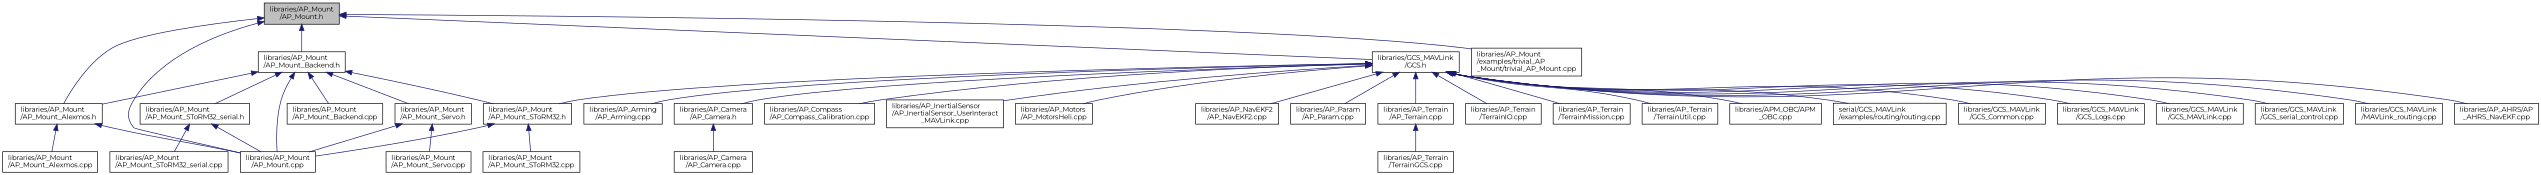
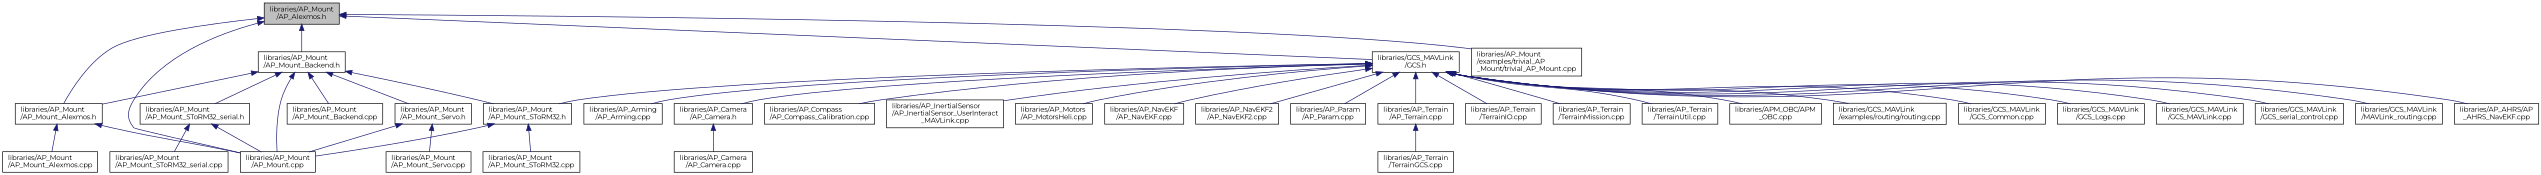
node "libraries/AP_Mount /AP_Mount.h": label "libraries/AP_Mount /AP_Mount.h" -> "libraries/AP_Mount /AP_Alexmos.h"
node "libraries/AP_NavEKF /AP_NavEKF.cpp": added
node "serial/GCS_MAVLink /examples/routing/routing.cpp": label "serial/GCS_MAVLink /examples/routing/routing.cpp" -> "libraries/GCS_MAVLink /examples/routing/routing.cpp"
